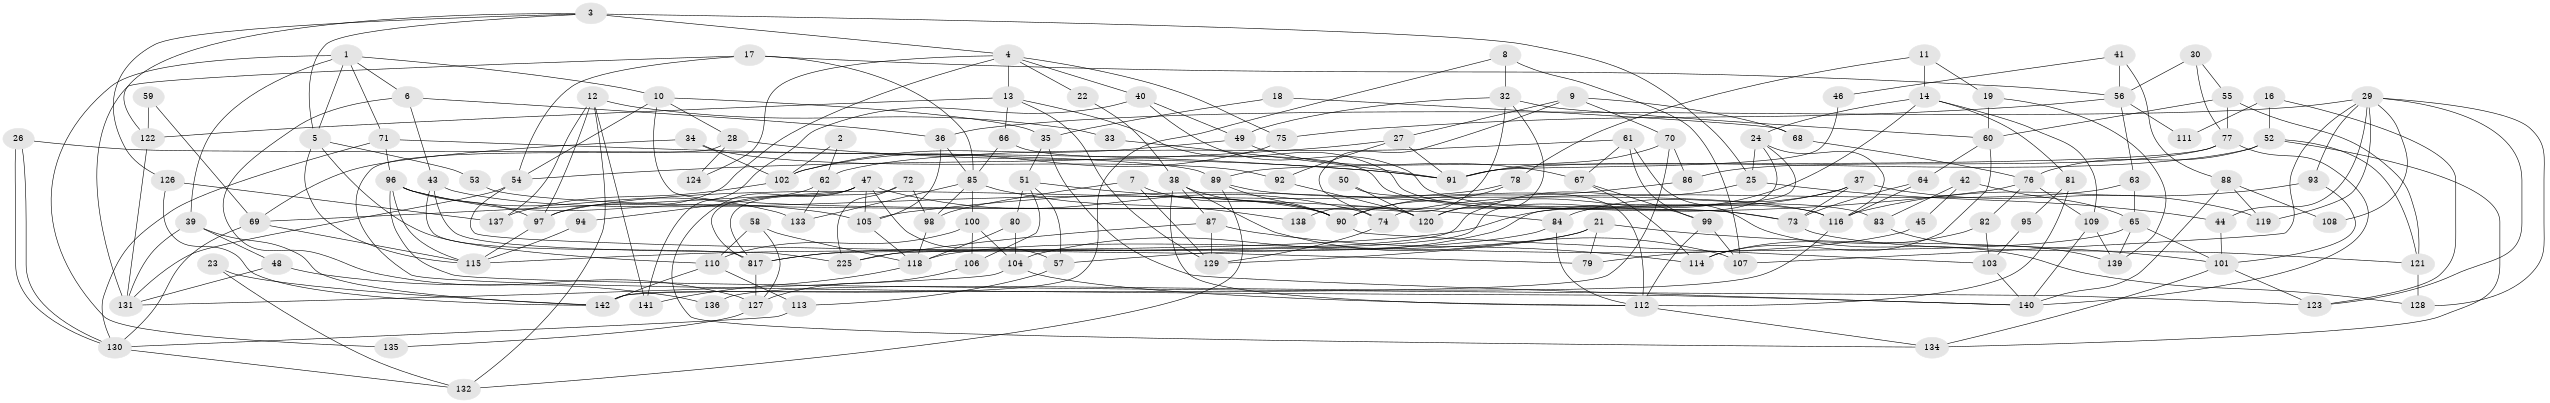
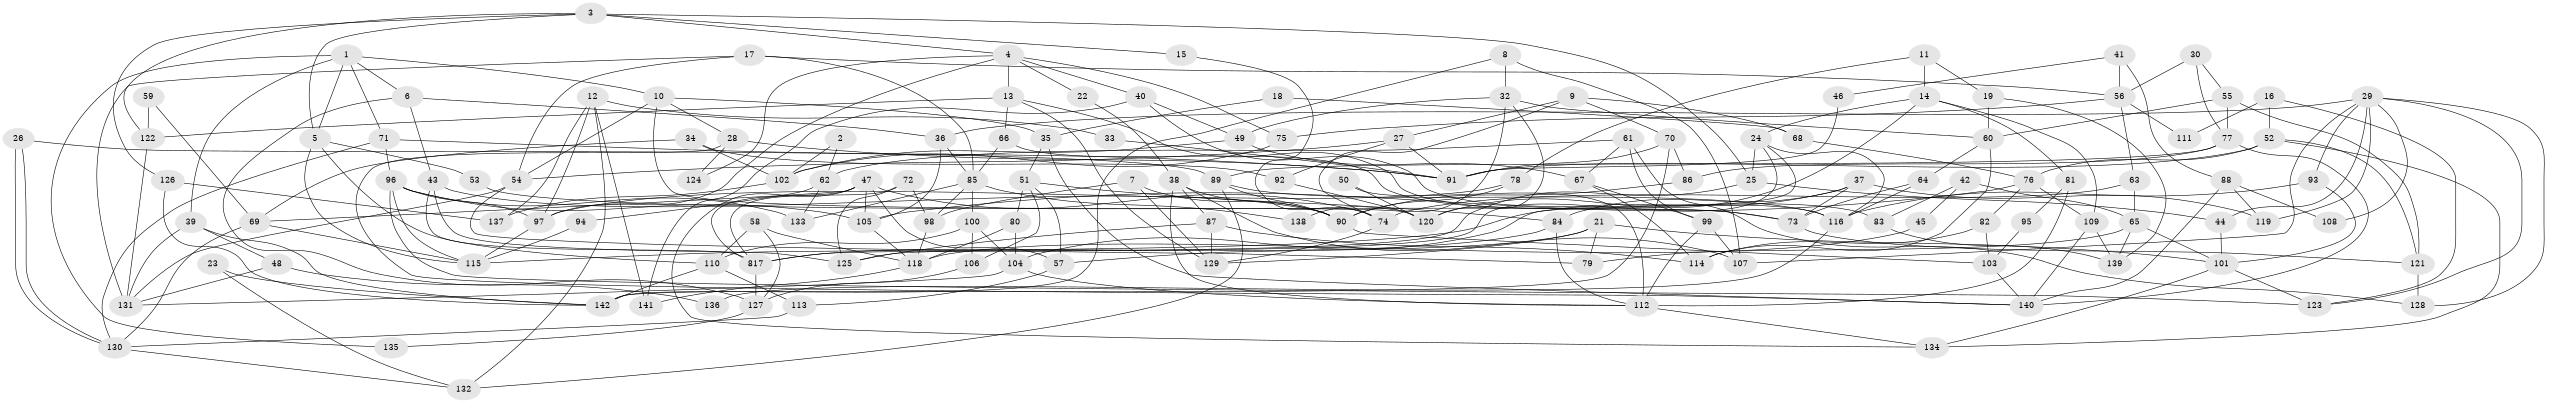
node "15": added
node "225": label "225" -> "125"
